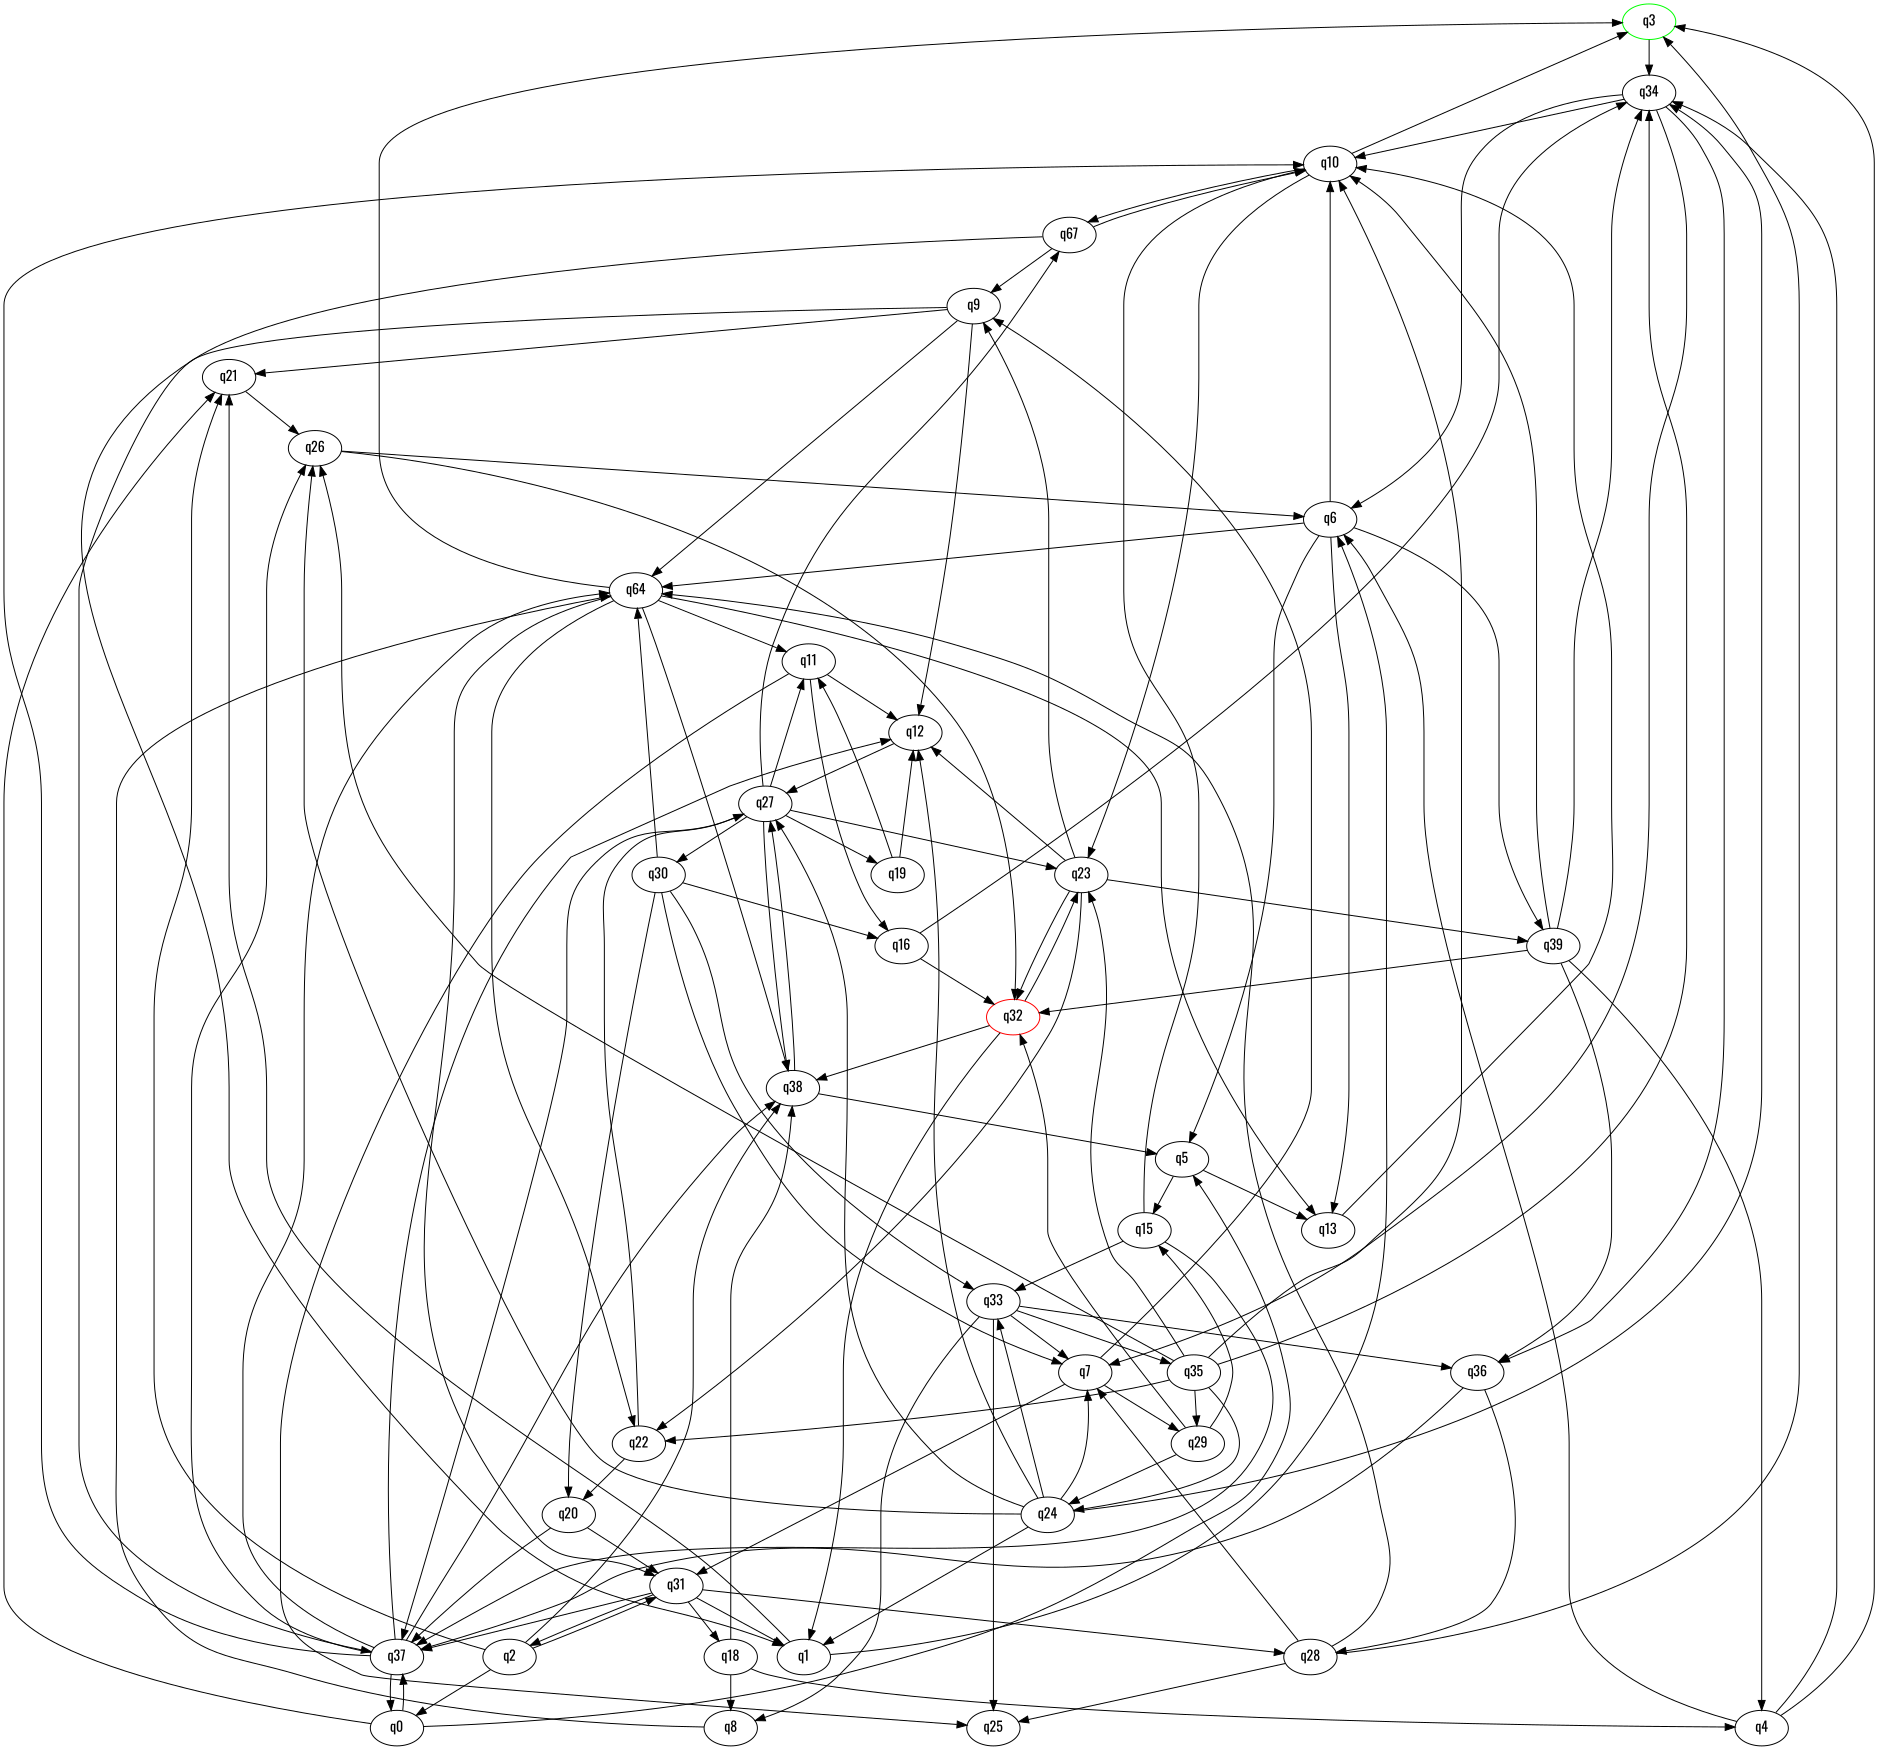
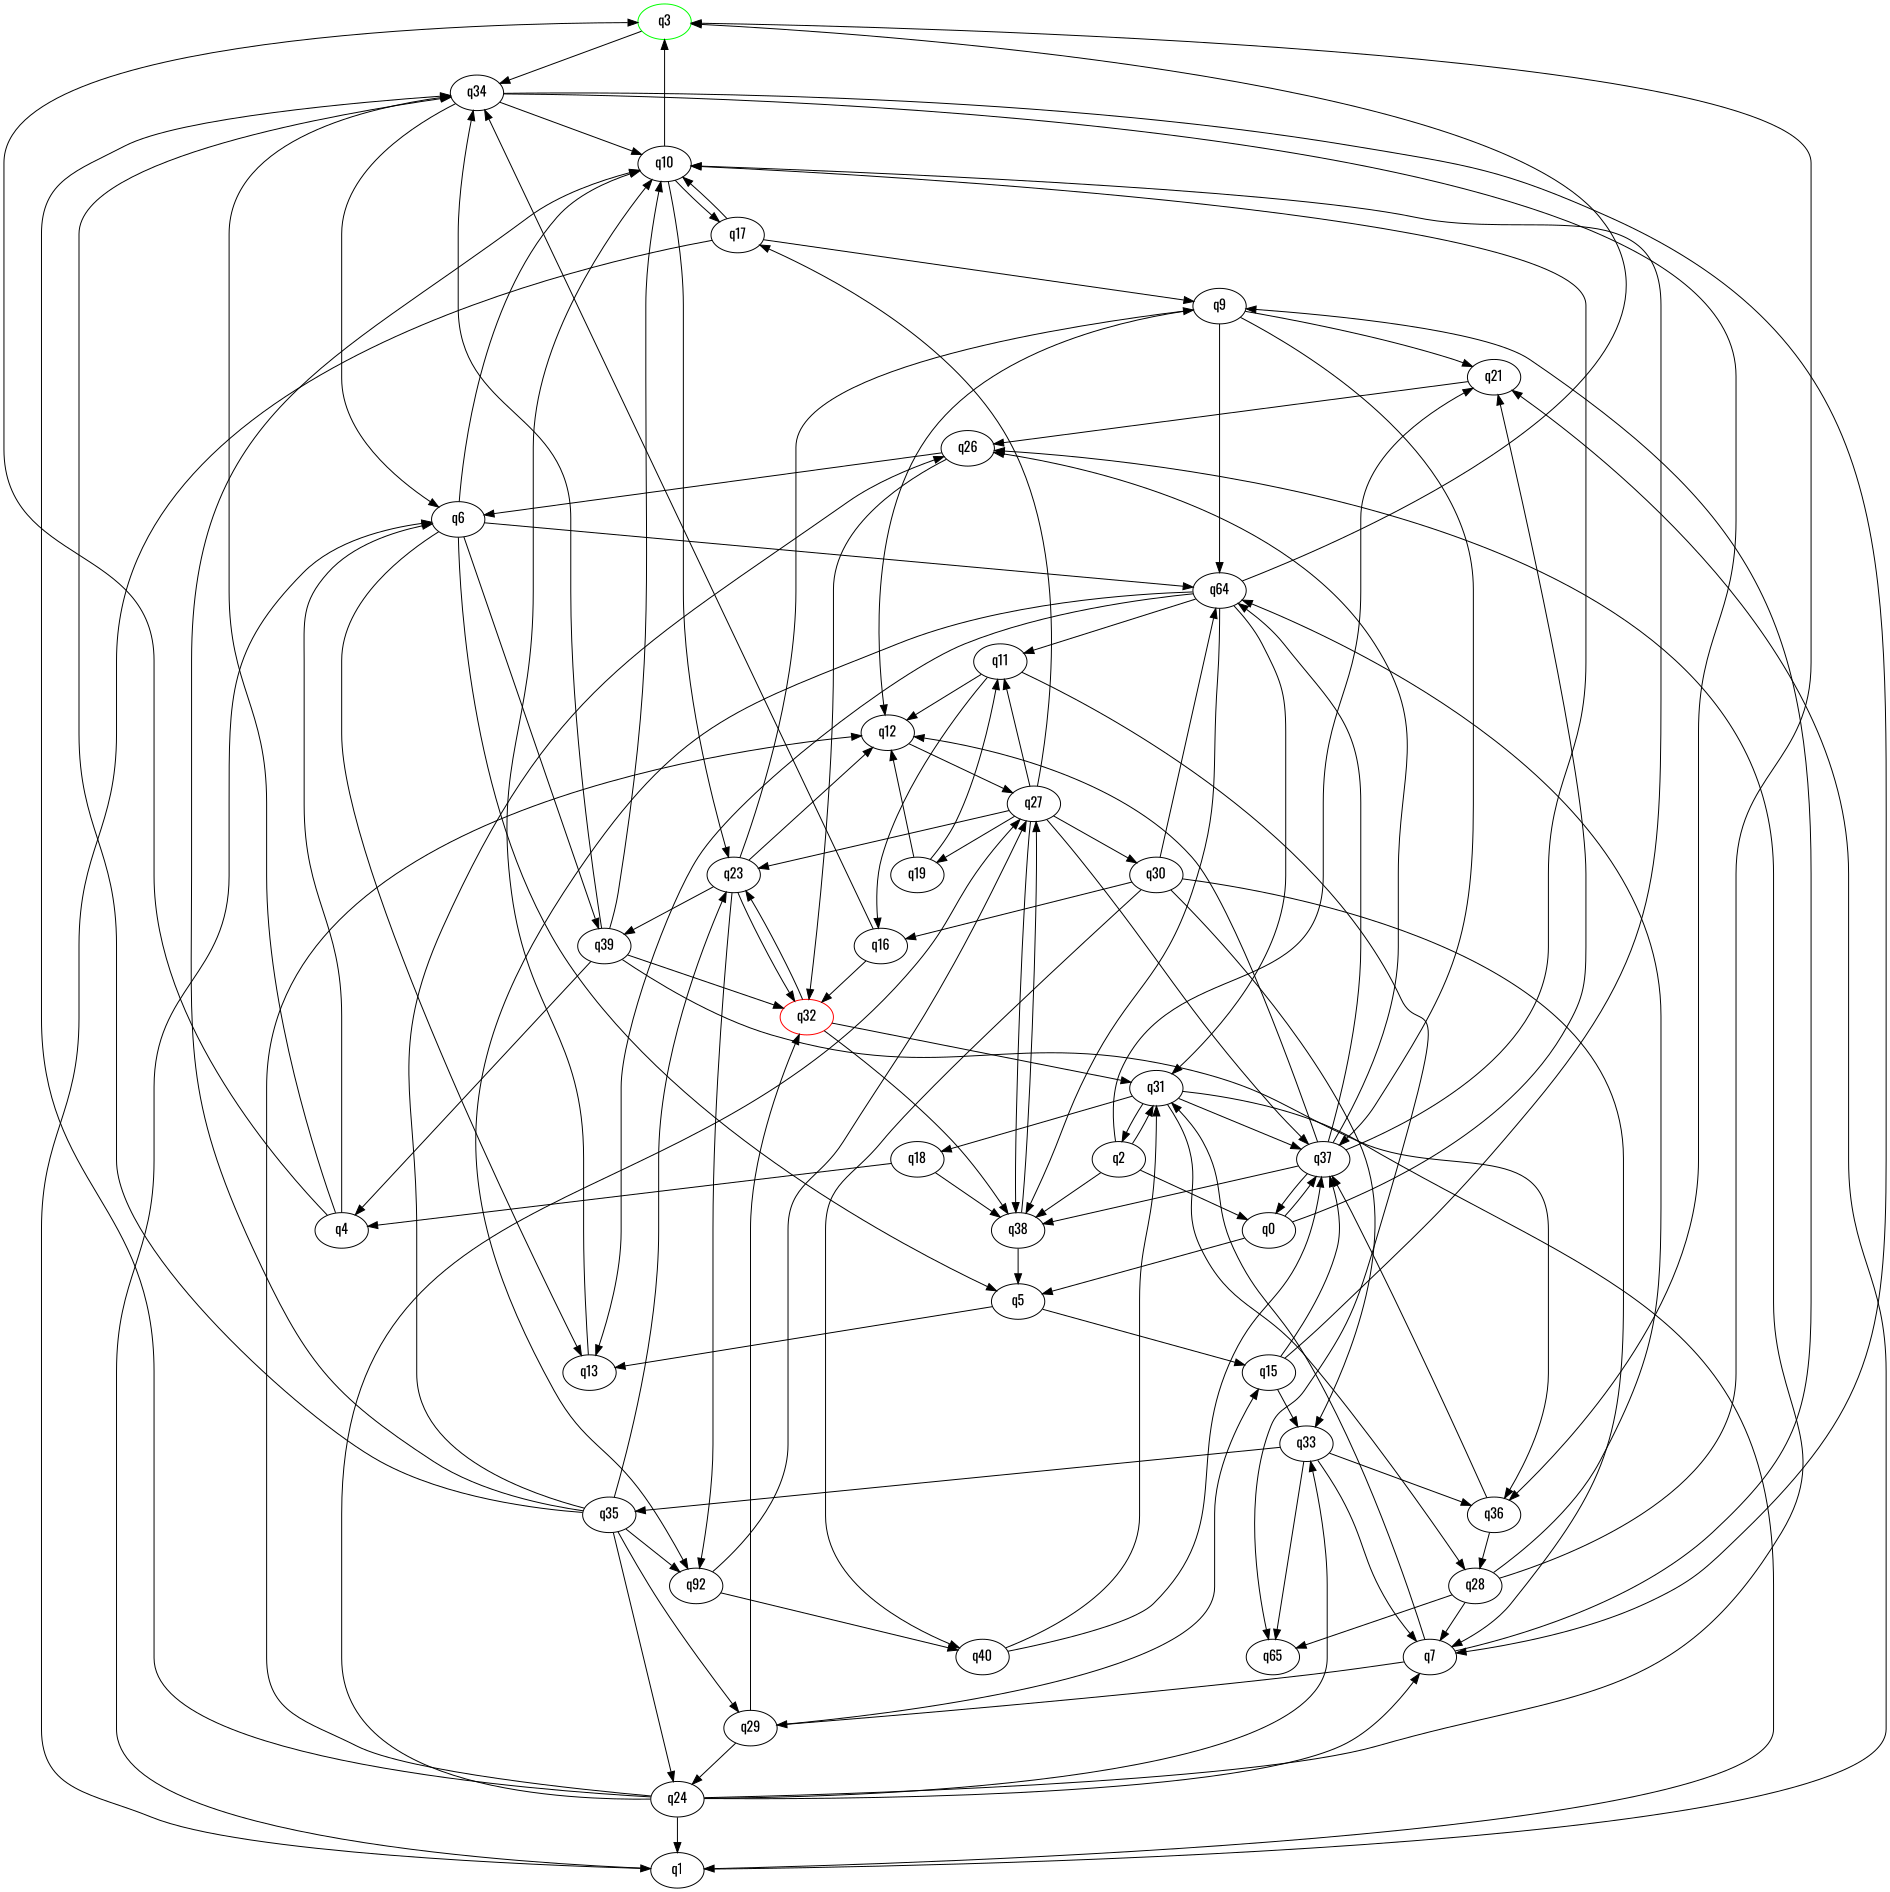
node "q67": label "q67" -> "q17"
edge "q32" -> "q1": now "q32" -> "q31"
node "q22": label "q22" -> "q92"
node "q20": label "q20" -> "q40"
node "q8": removed
node "q25": label "q25" -> "q65"
